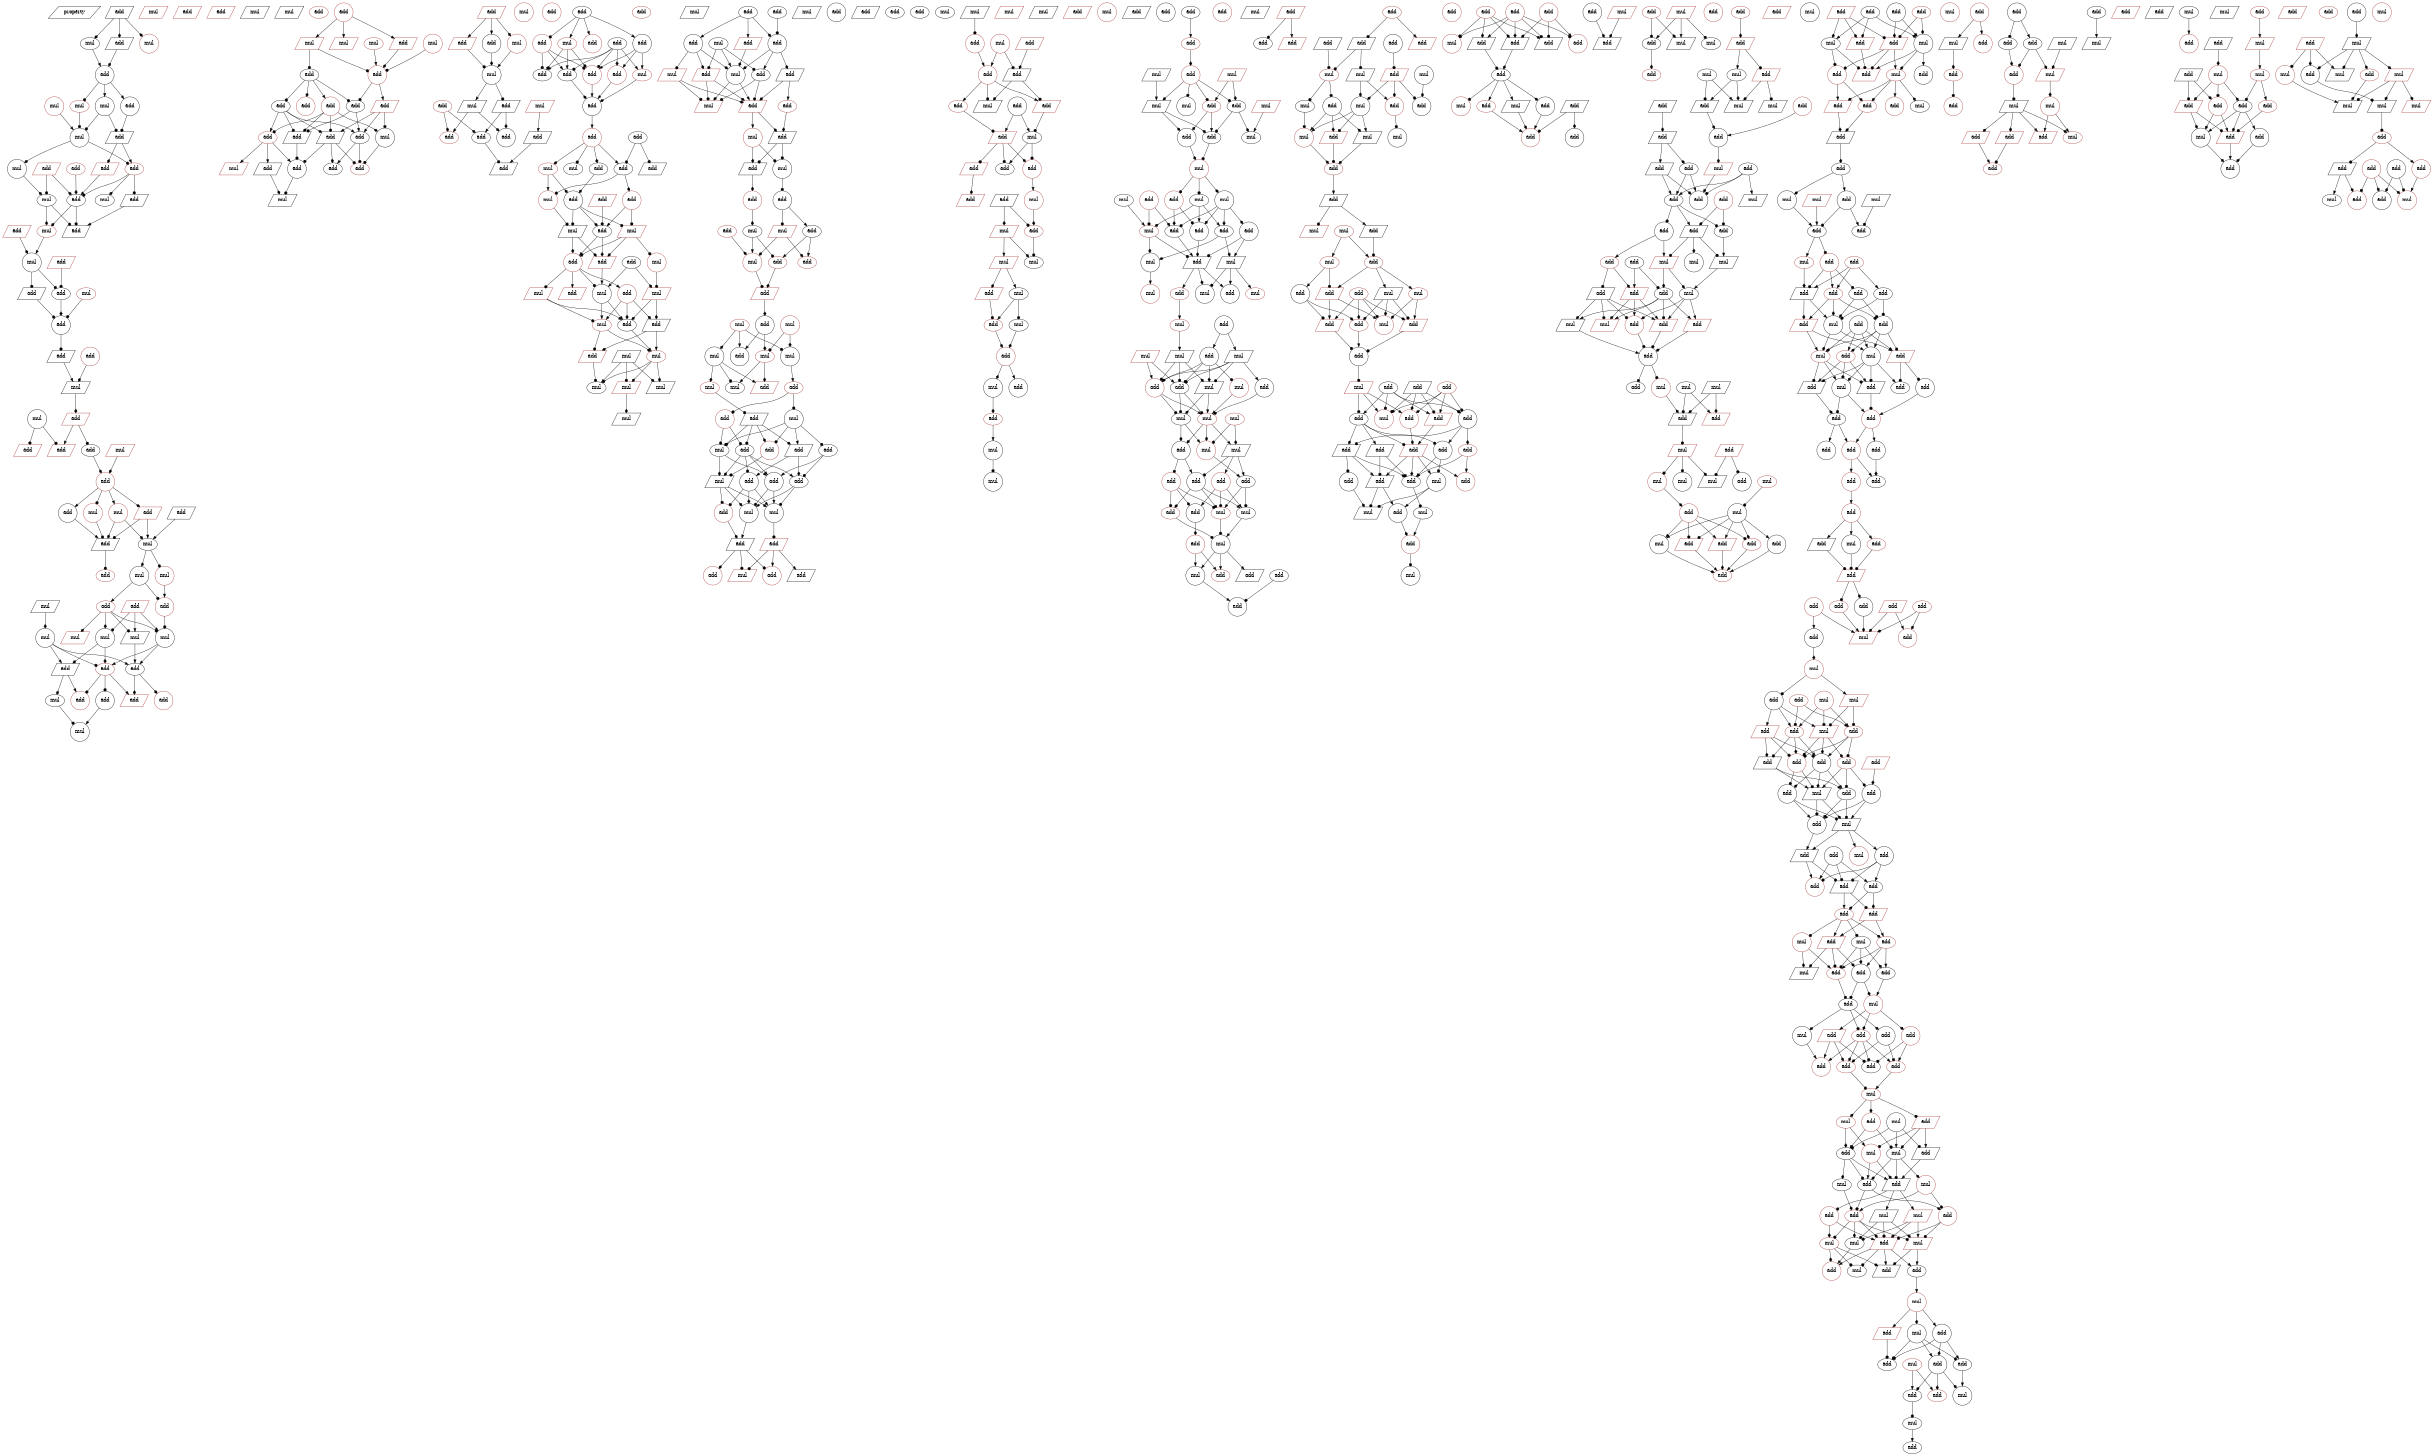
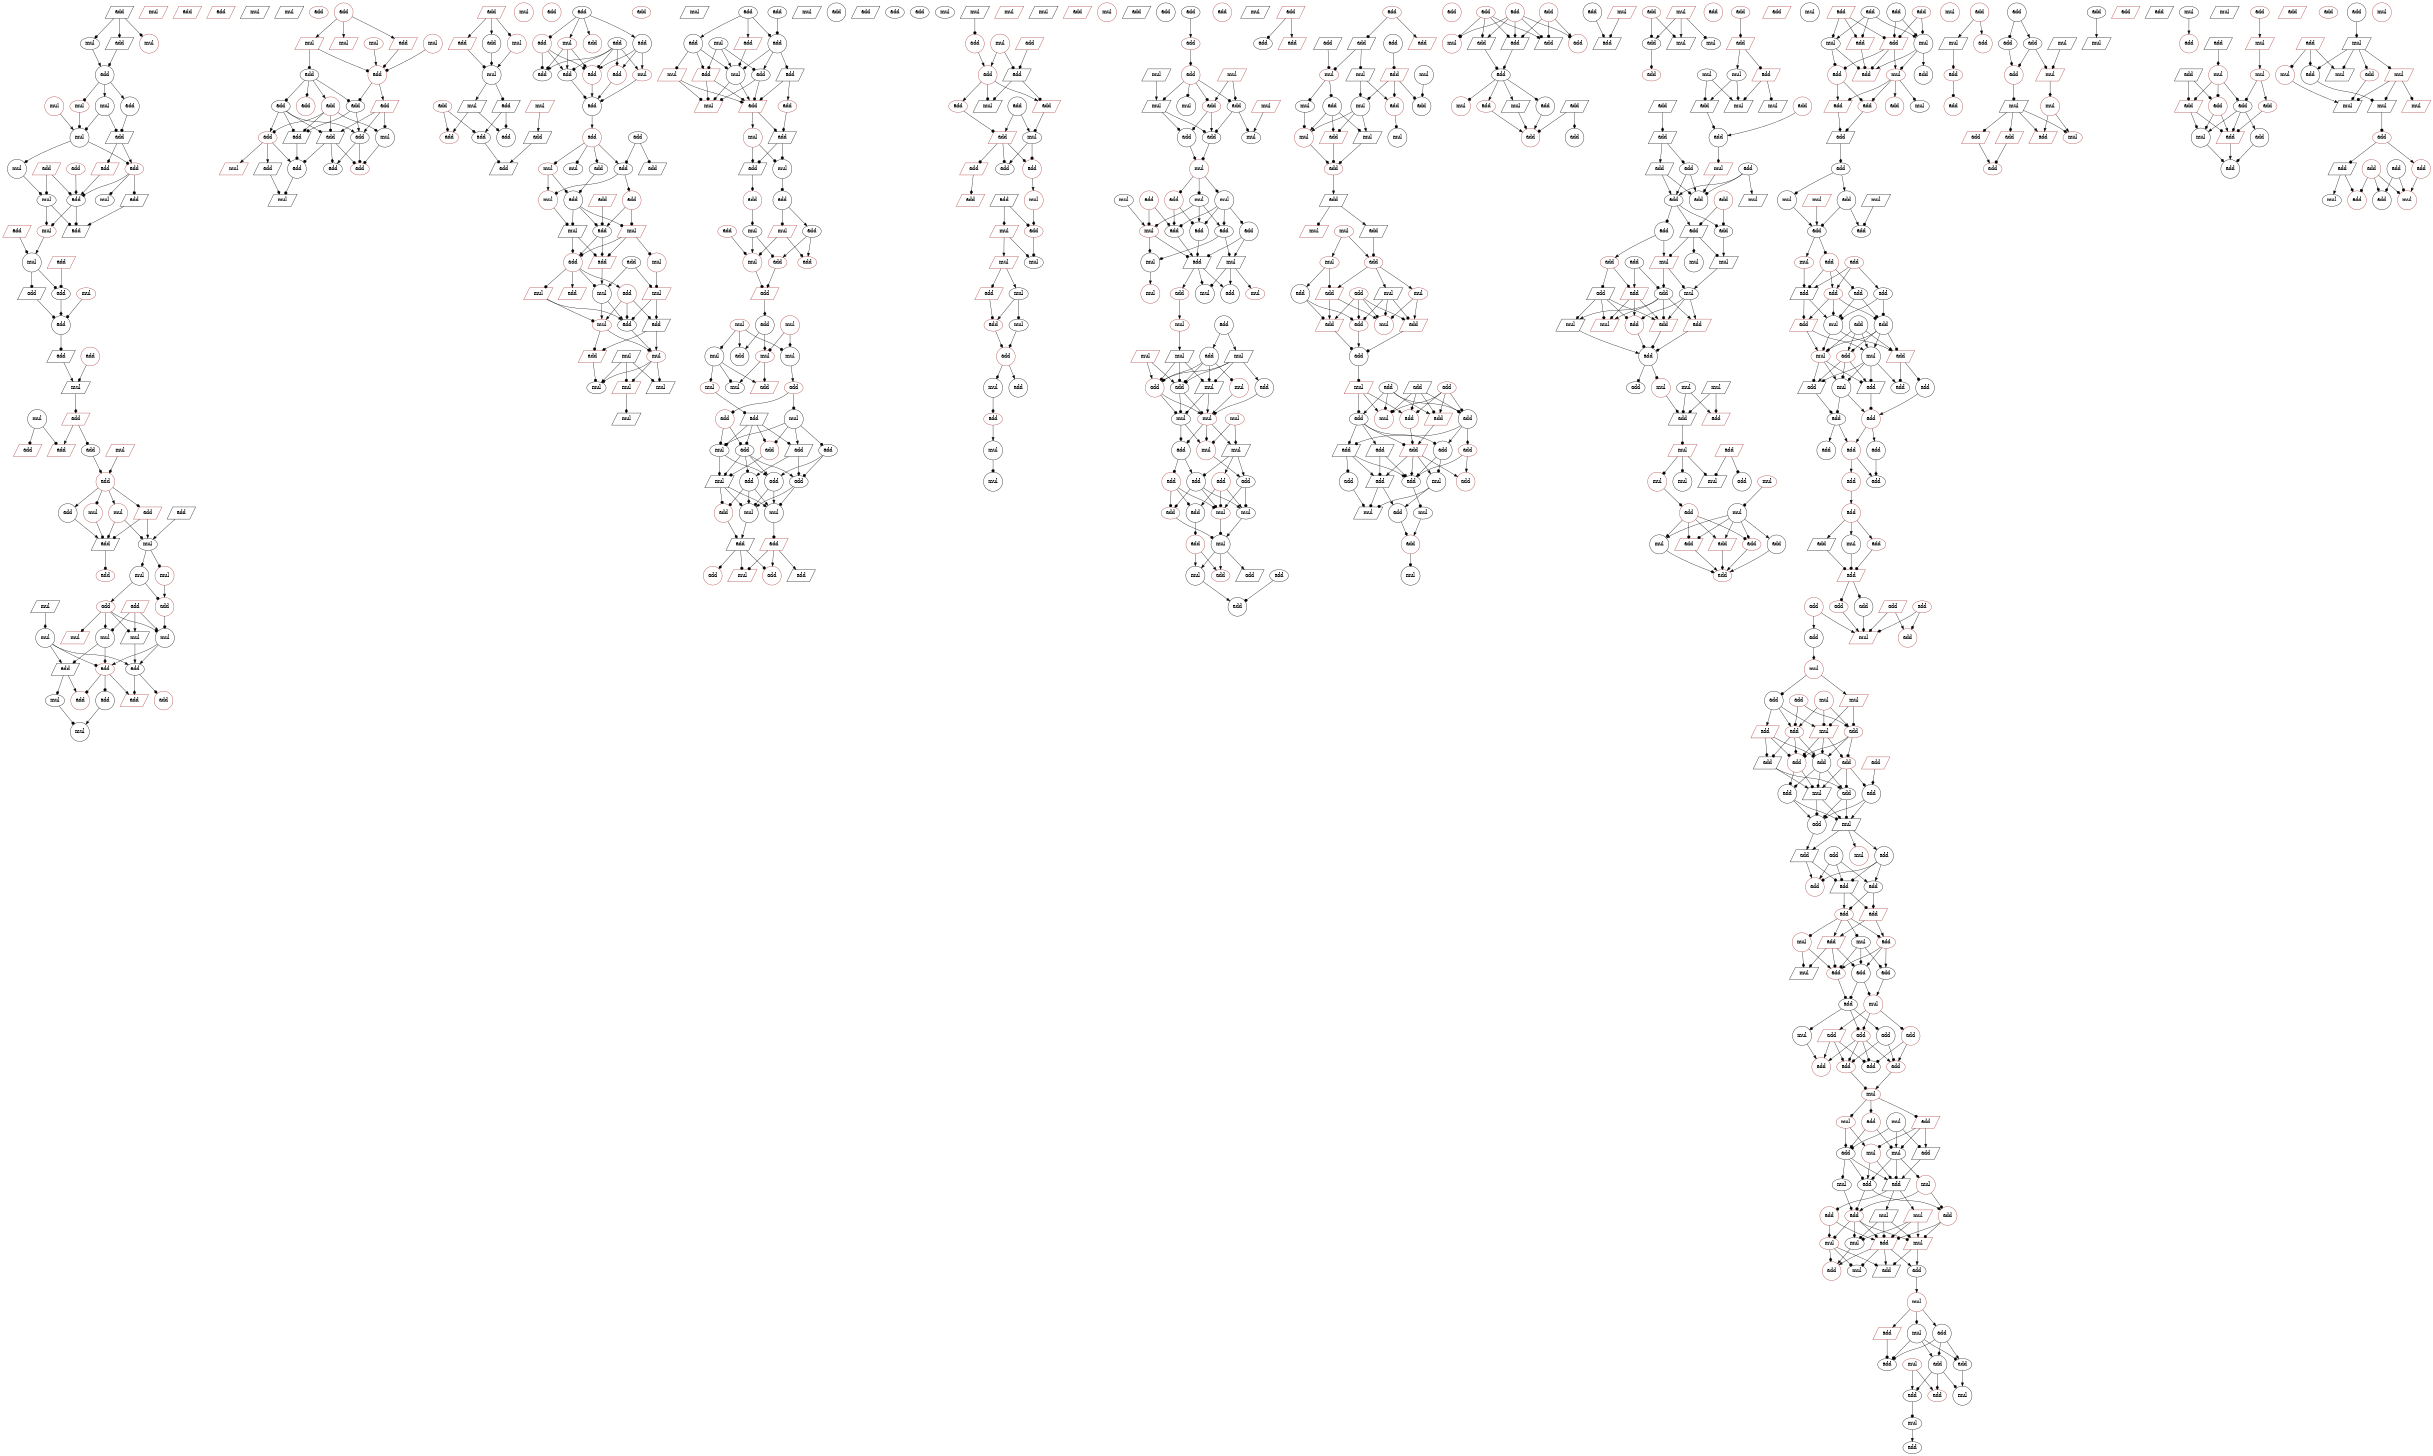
node "property": removed
